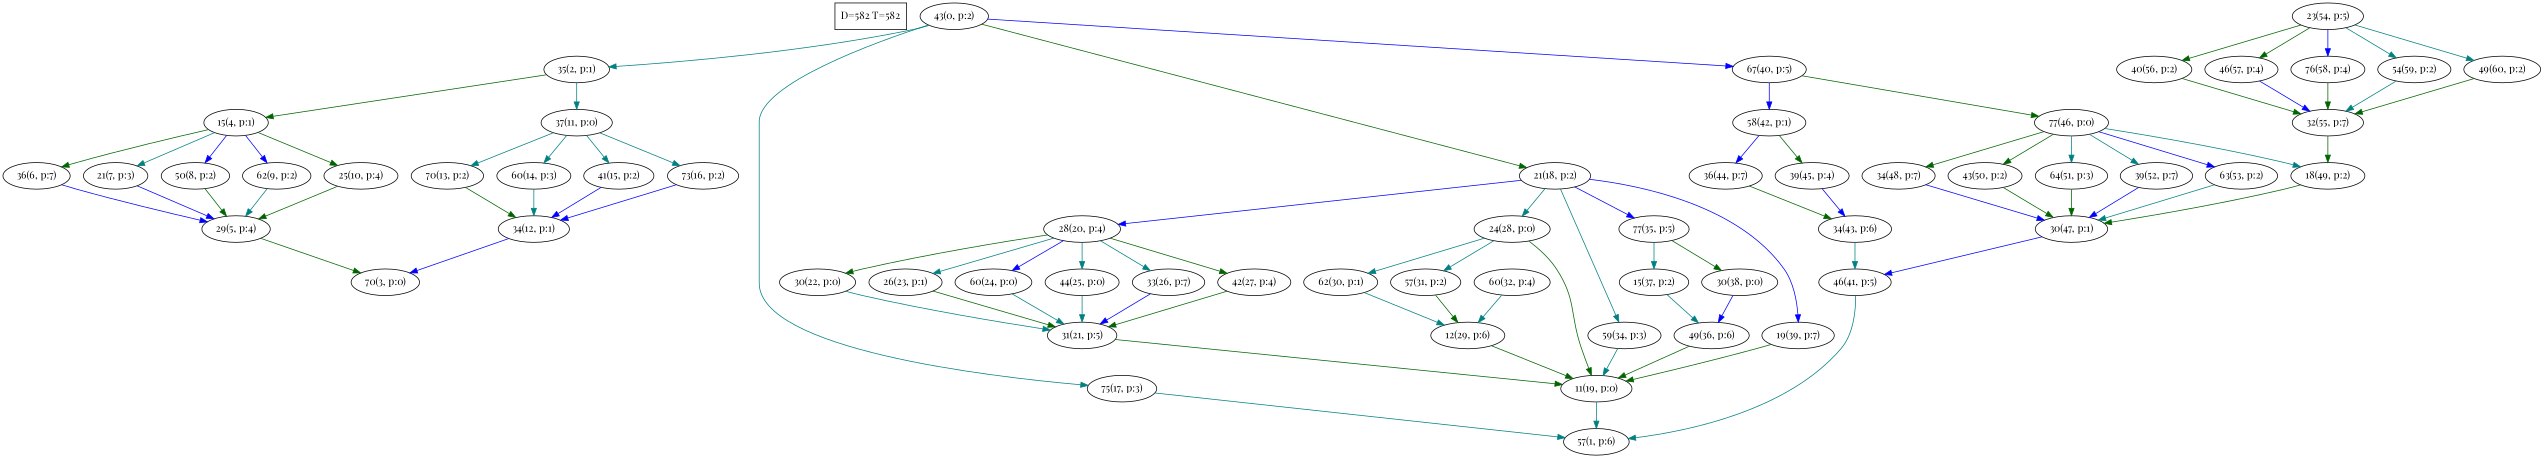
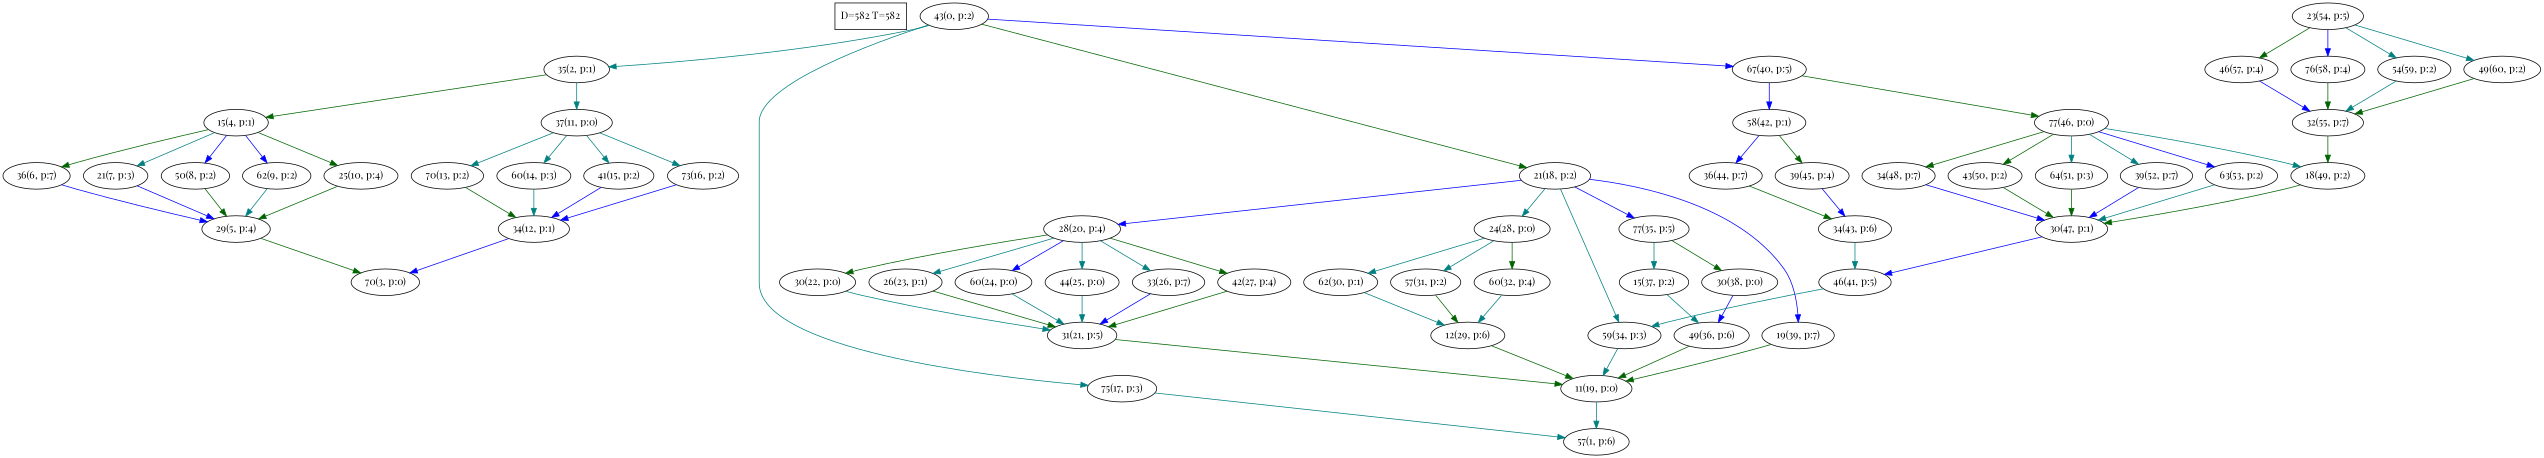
node "40(56, p:2)": removed
edge "24(28, p:0)" -> "11(19, p:0)": now "24(28, p:0)" -> "60(32, p:4)"
edge "46(41, p:5)" -> "57(1, p:6)": now "46(41, p:5)" -> "59(34, p:3)"
